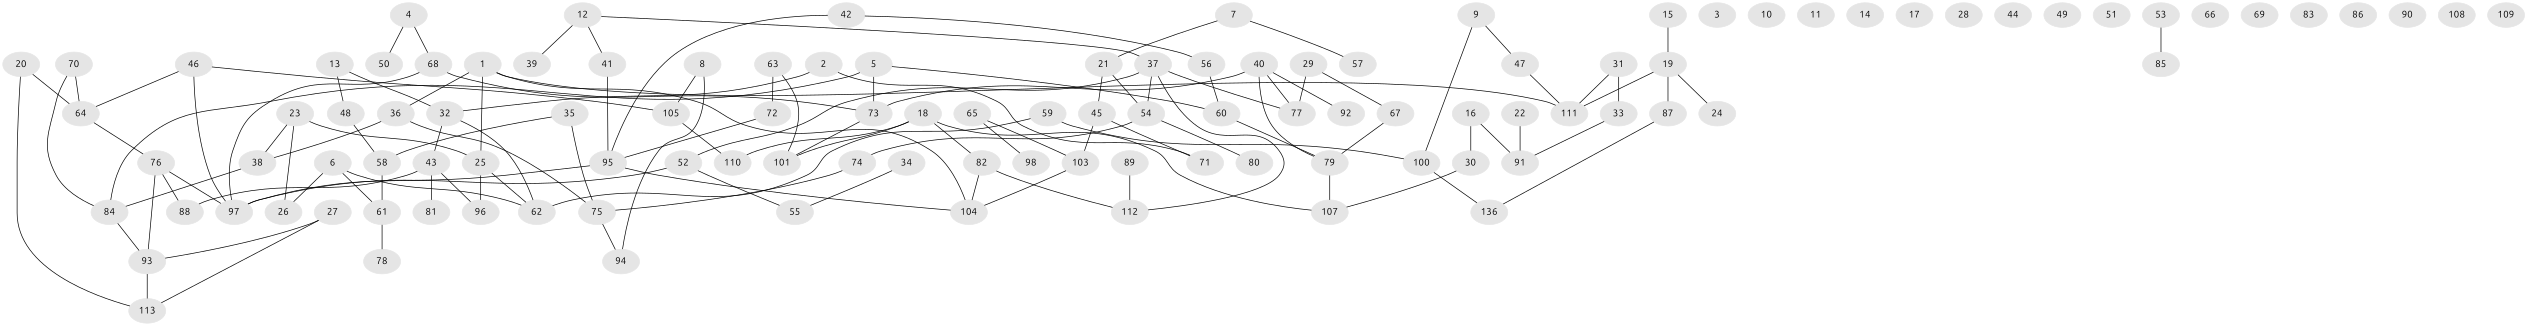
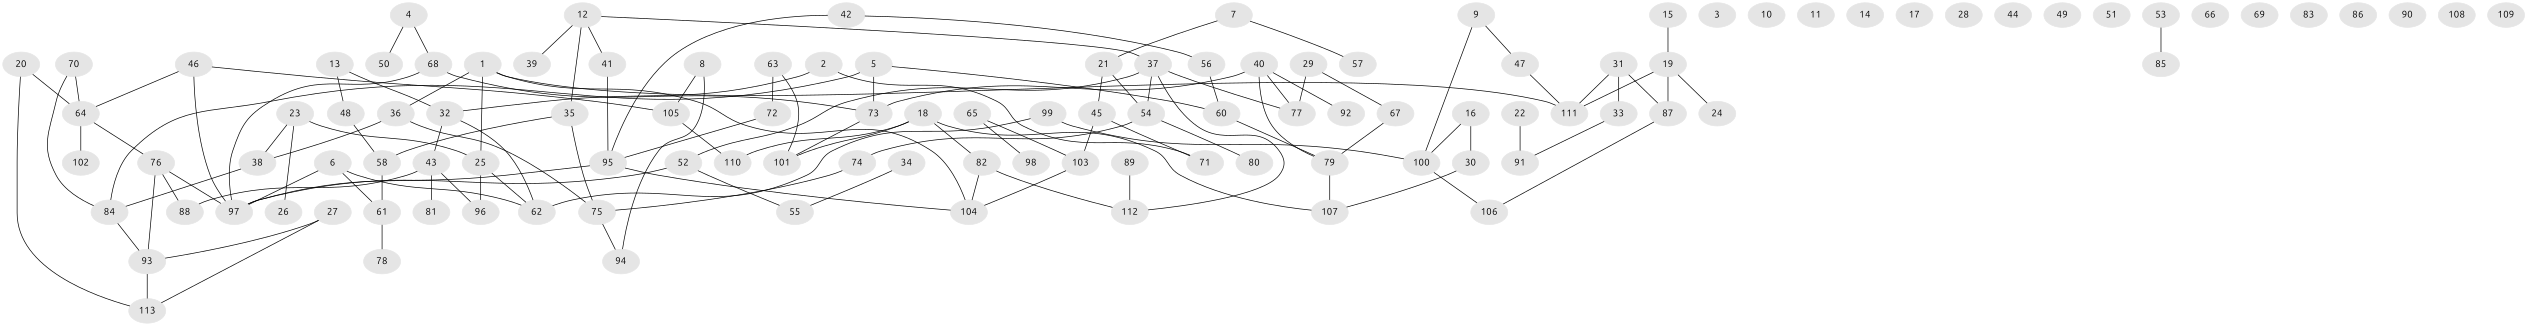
edge "12" -- "35": added
edge "31" -- "87": added
node "59": label "59" -> "99"
edge "16" -- "91": now "16" -- "100"
node "102": added
edge "6" -- "26": now "6" -- "97"
node "136": label "136" -> "106"
